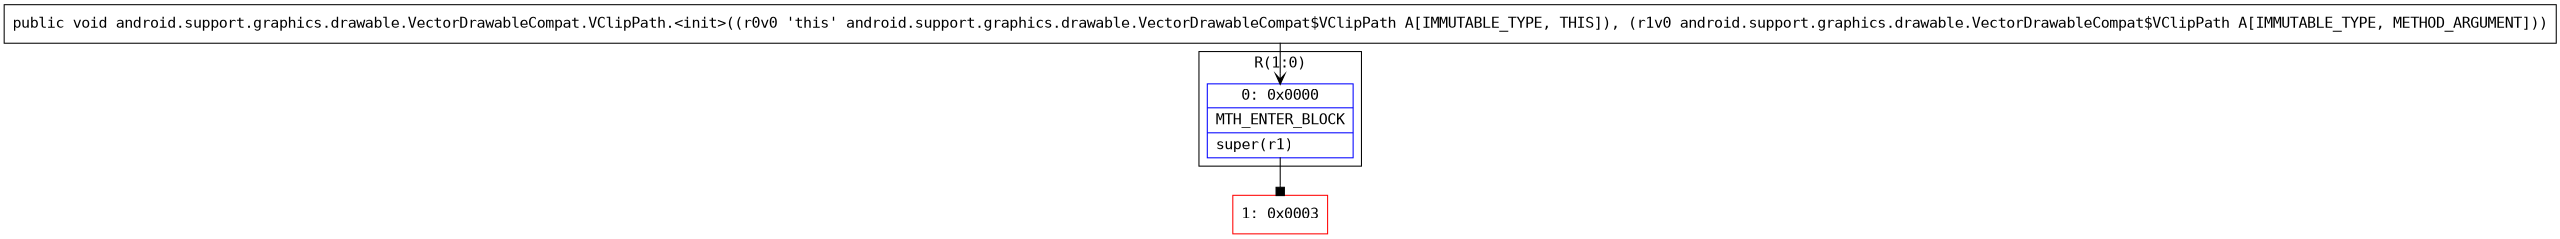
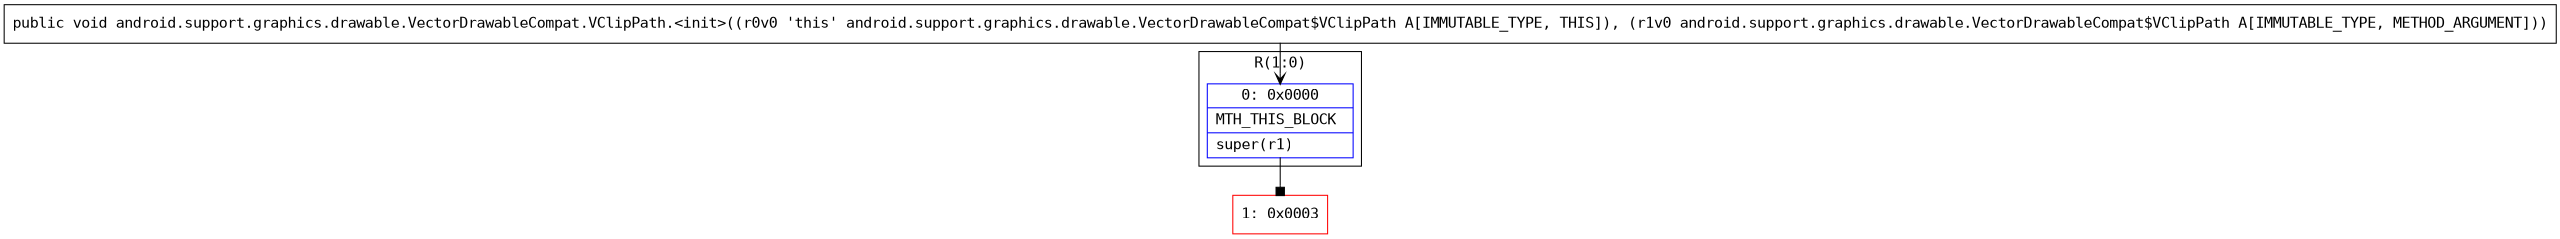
node "0: 0x0000": text "MTH_ENTER_BLOCK" -> "MTH_THIS_BLOCK"
